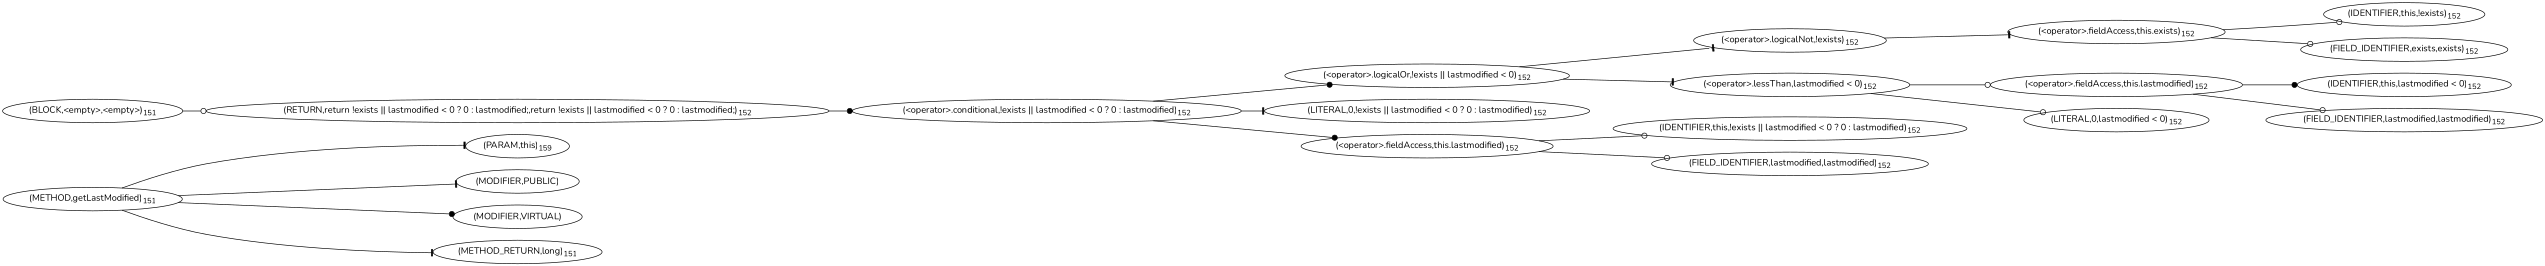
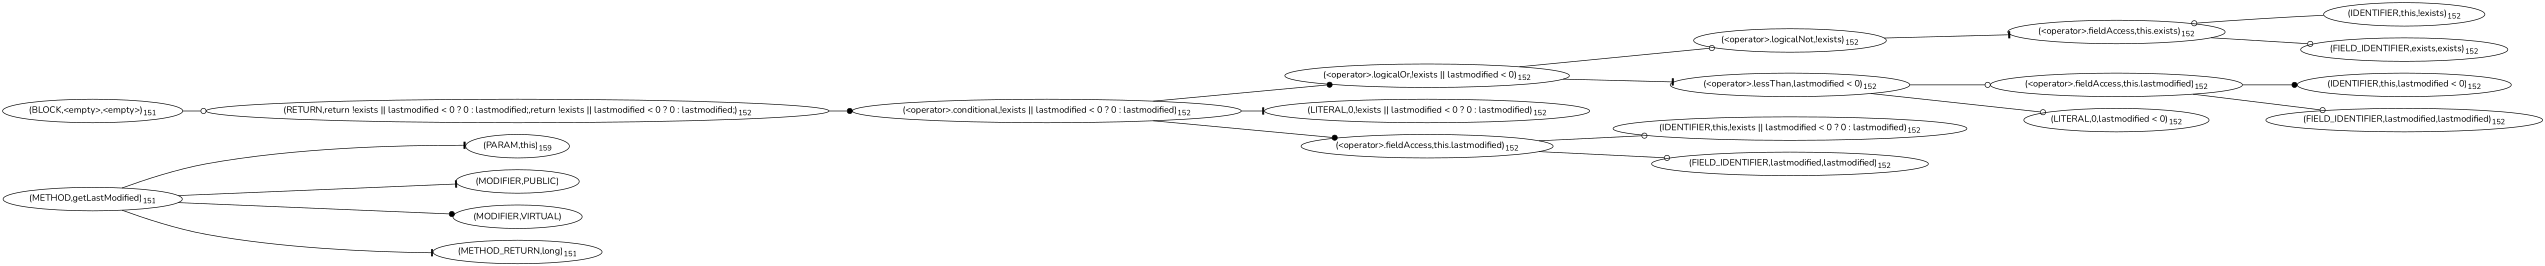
edge "(<operator>.fieldAccess,this.exists)" -> "(IDENTIFIER,this,!exists)": reversed
edge "(<operator>.logicalOr,!exists || lastmodified < 0)" -> "(<operator>.logicalNot,!exists)": arrowhead tee -> odot
